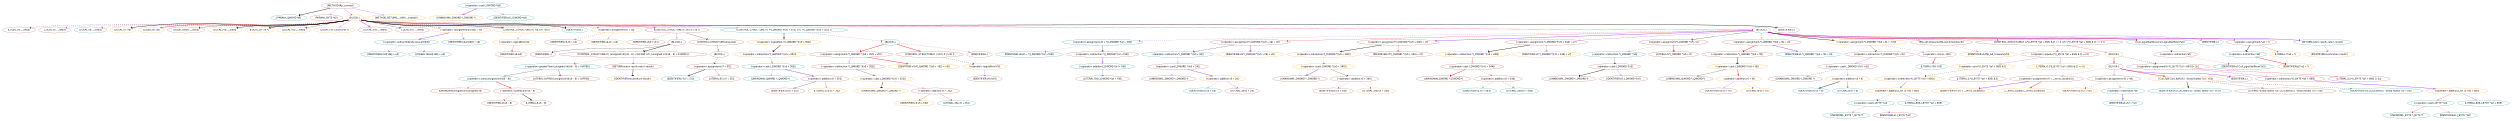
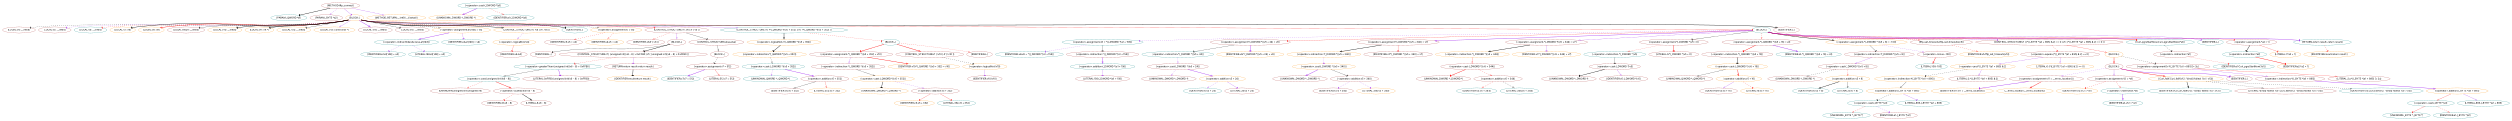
edge "(<operator>.assignment,*(_DWORD *)(v5 + 344) = v7)" -> "(<operator>.indirection,*(_DWORD *)(v5 + 344))": arrowhead tee -> onormal
edge "(<operator>.assignment,v7 = 512)" -> "(IDENTIFIER,v7,v7 = 512)": color black -> purple
